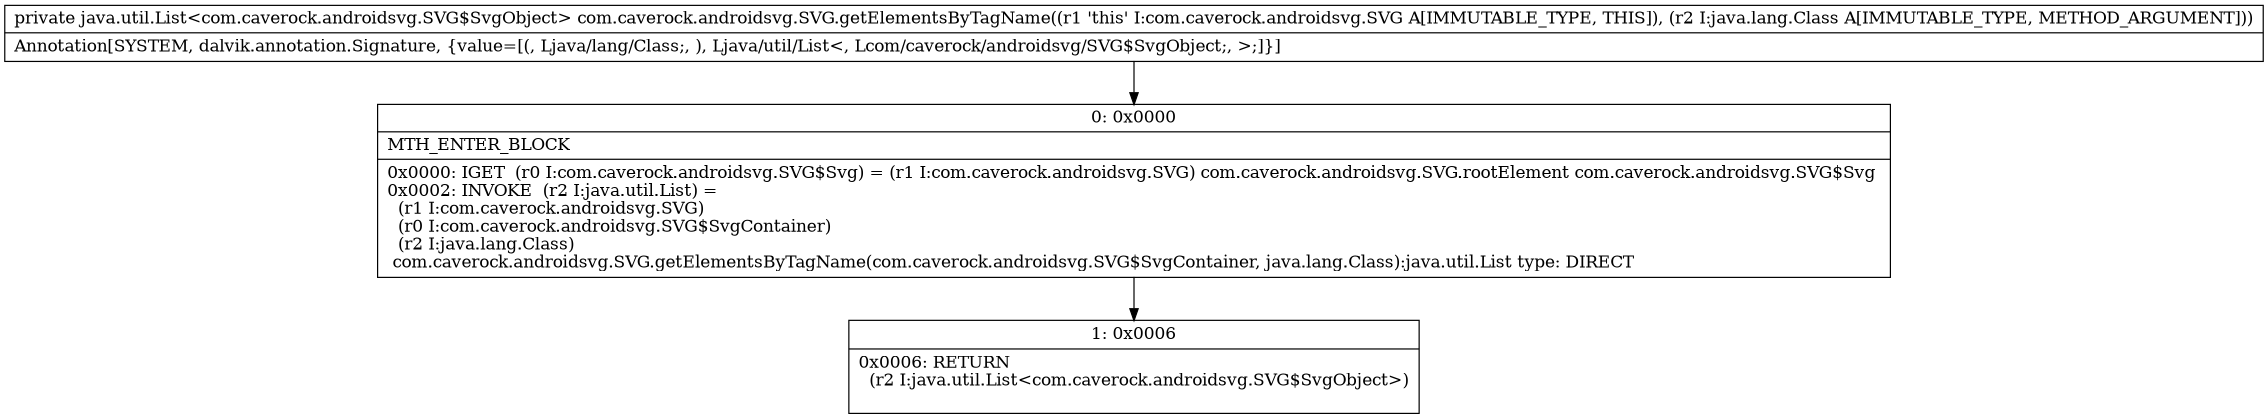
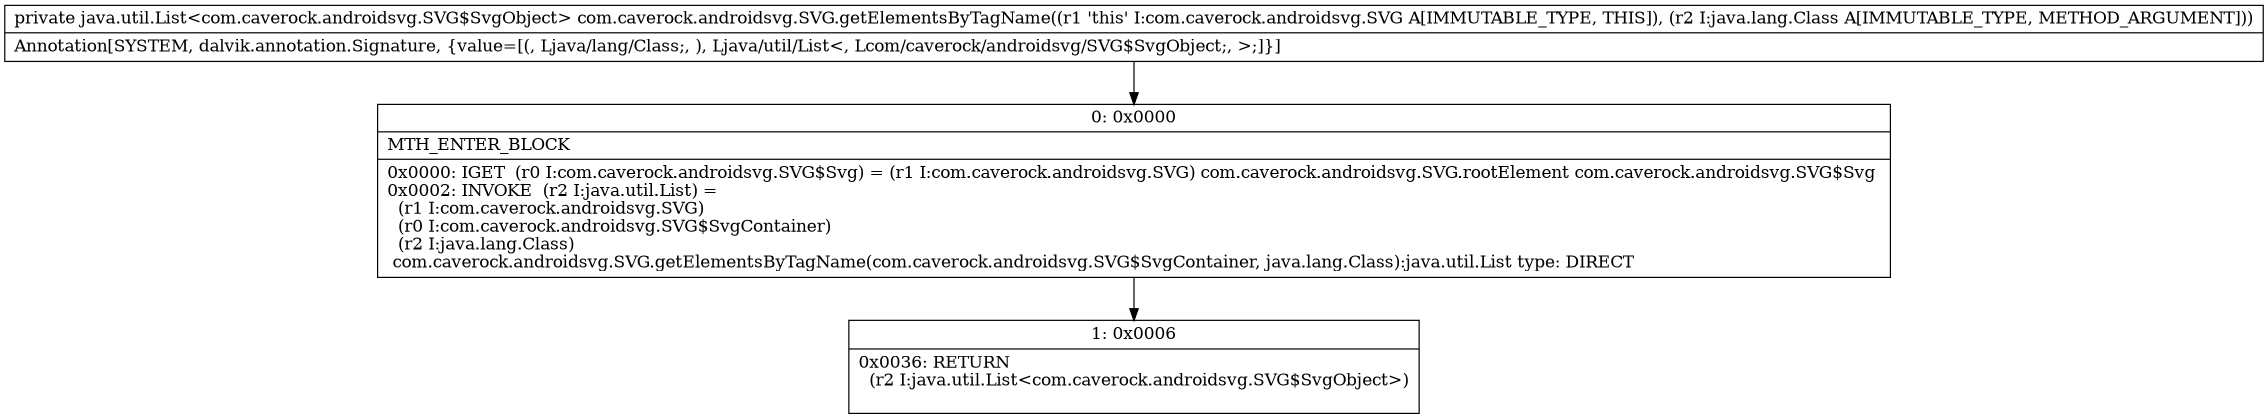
node "1: 0x0006": text "0x0006: RETURN" -> "0x0036: RETURN"
